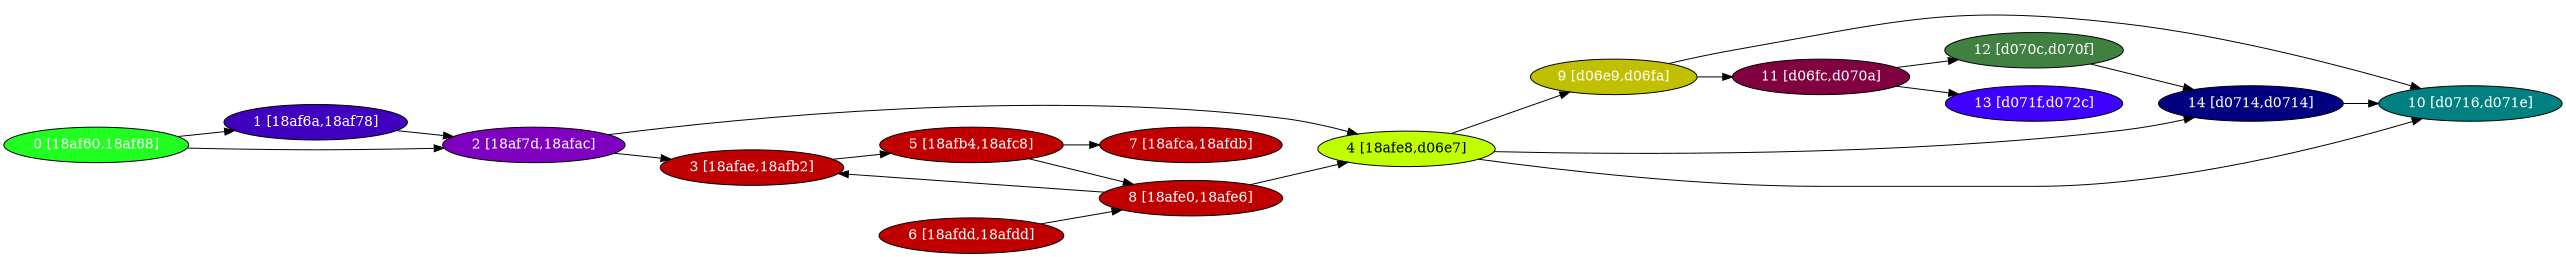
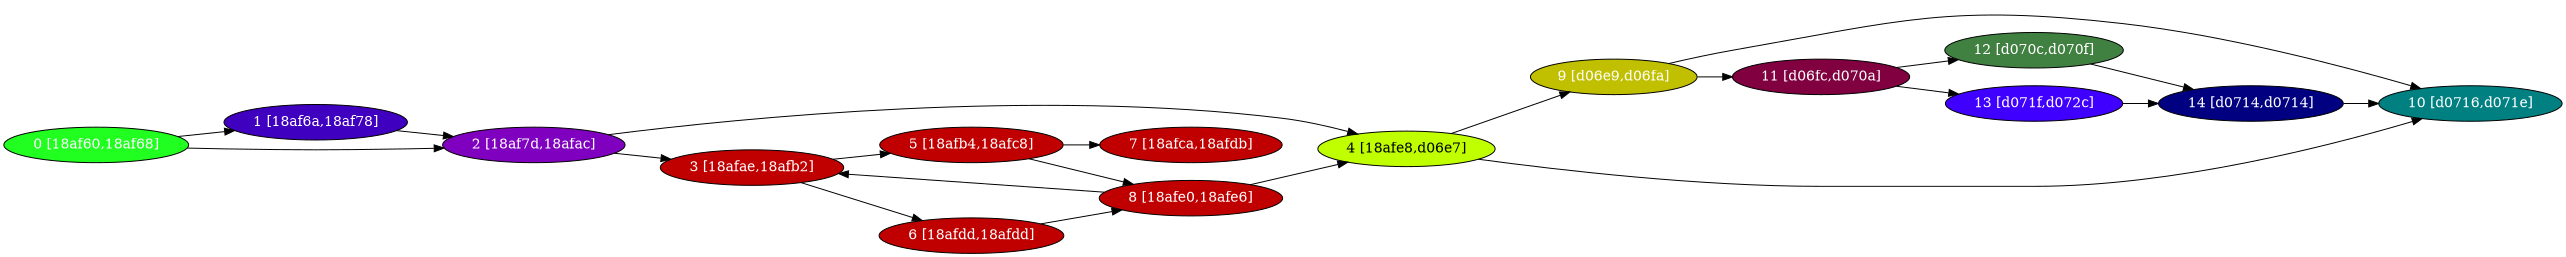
edge "4 [18afe8,d06e7]" -> "14 [d0714,d0714]": now "13 [d071f,d072c]" -> "14 [d0714,d0714]"
edge "3 [18afae,18afb2]" -> "6 [18afdd,18afdd]": added
